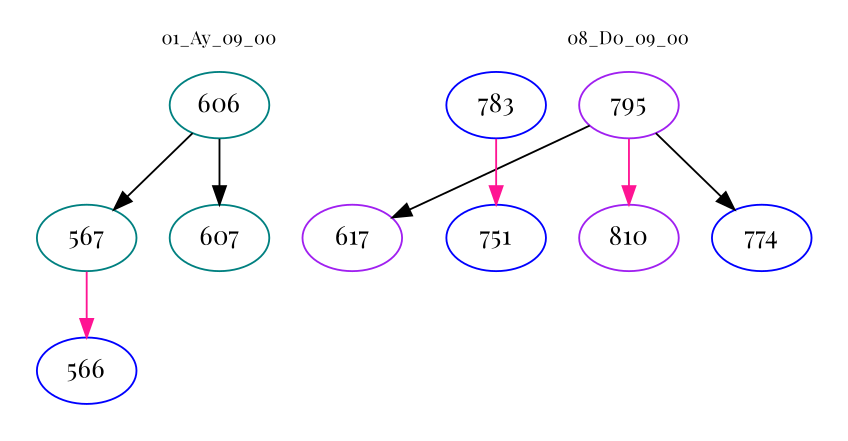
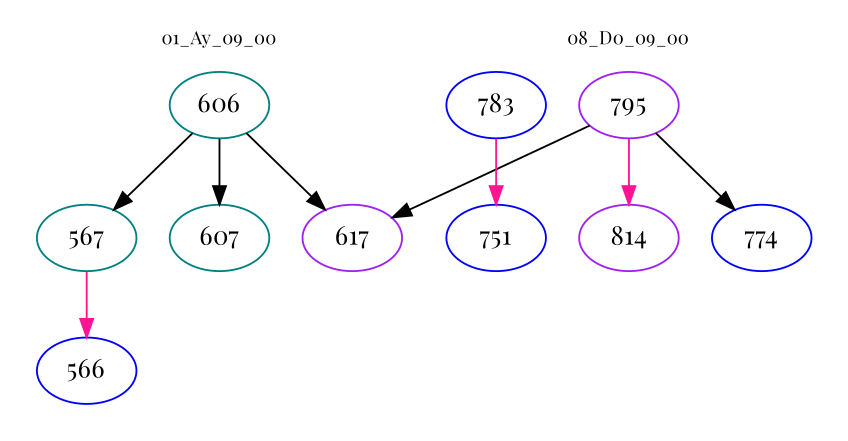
edge "606" -> "617": added
node "810": label "810" -> "814"
